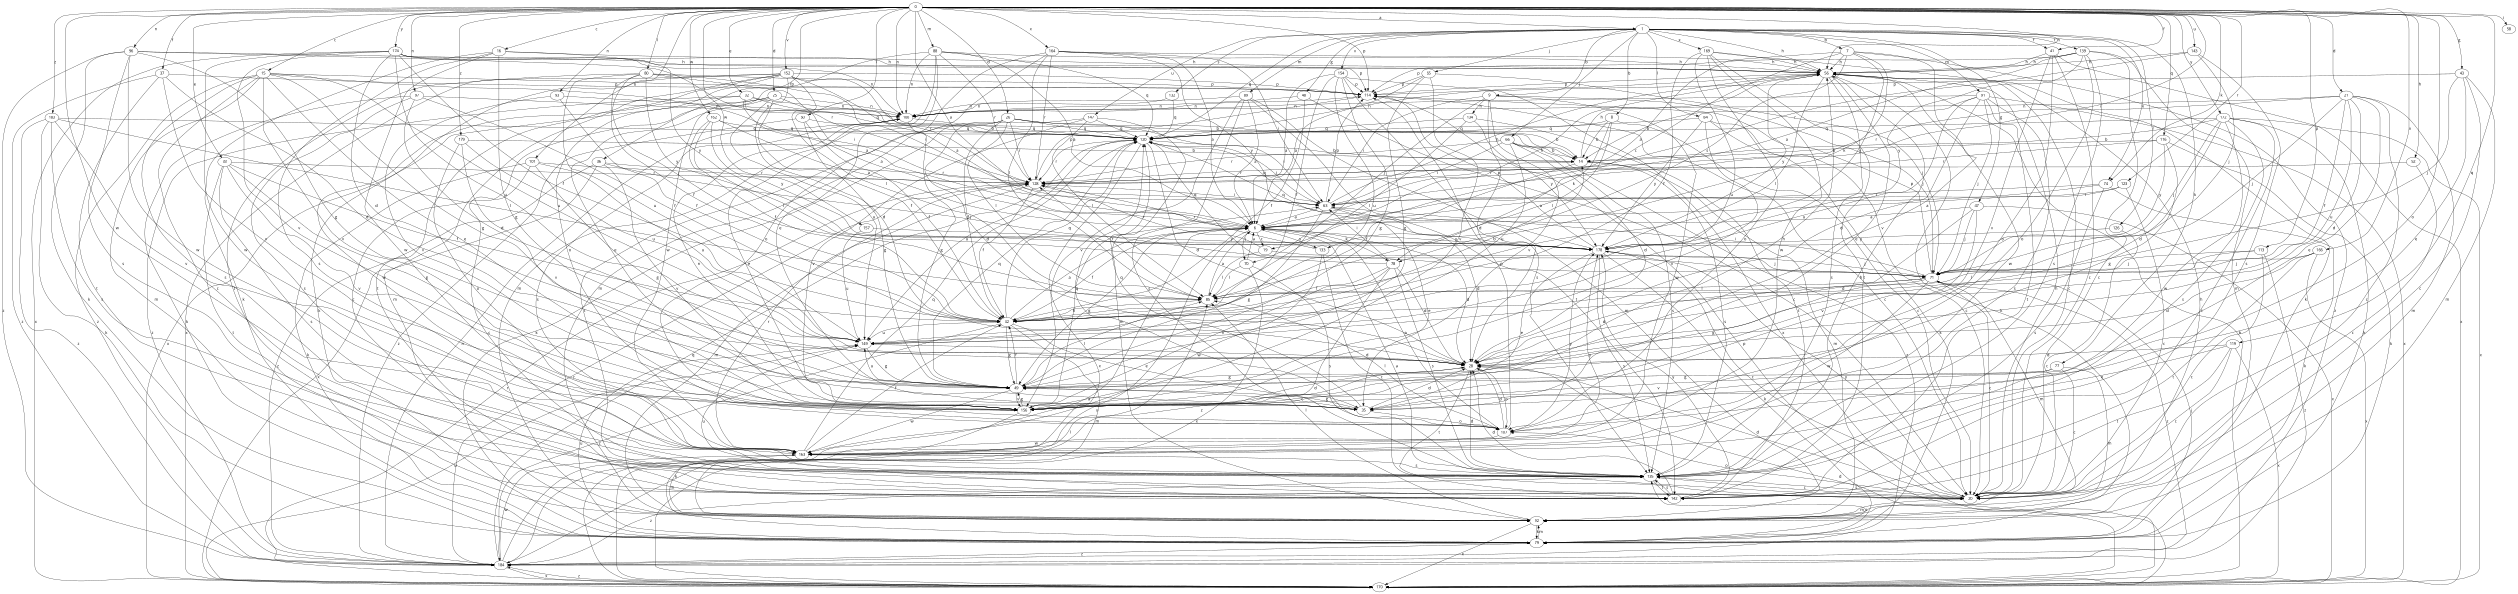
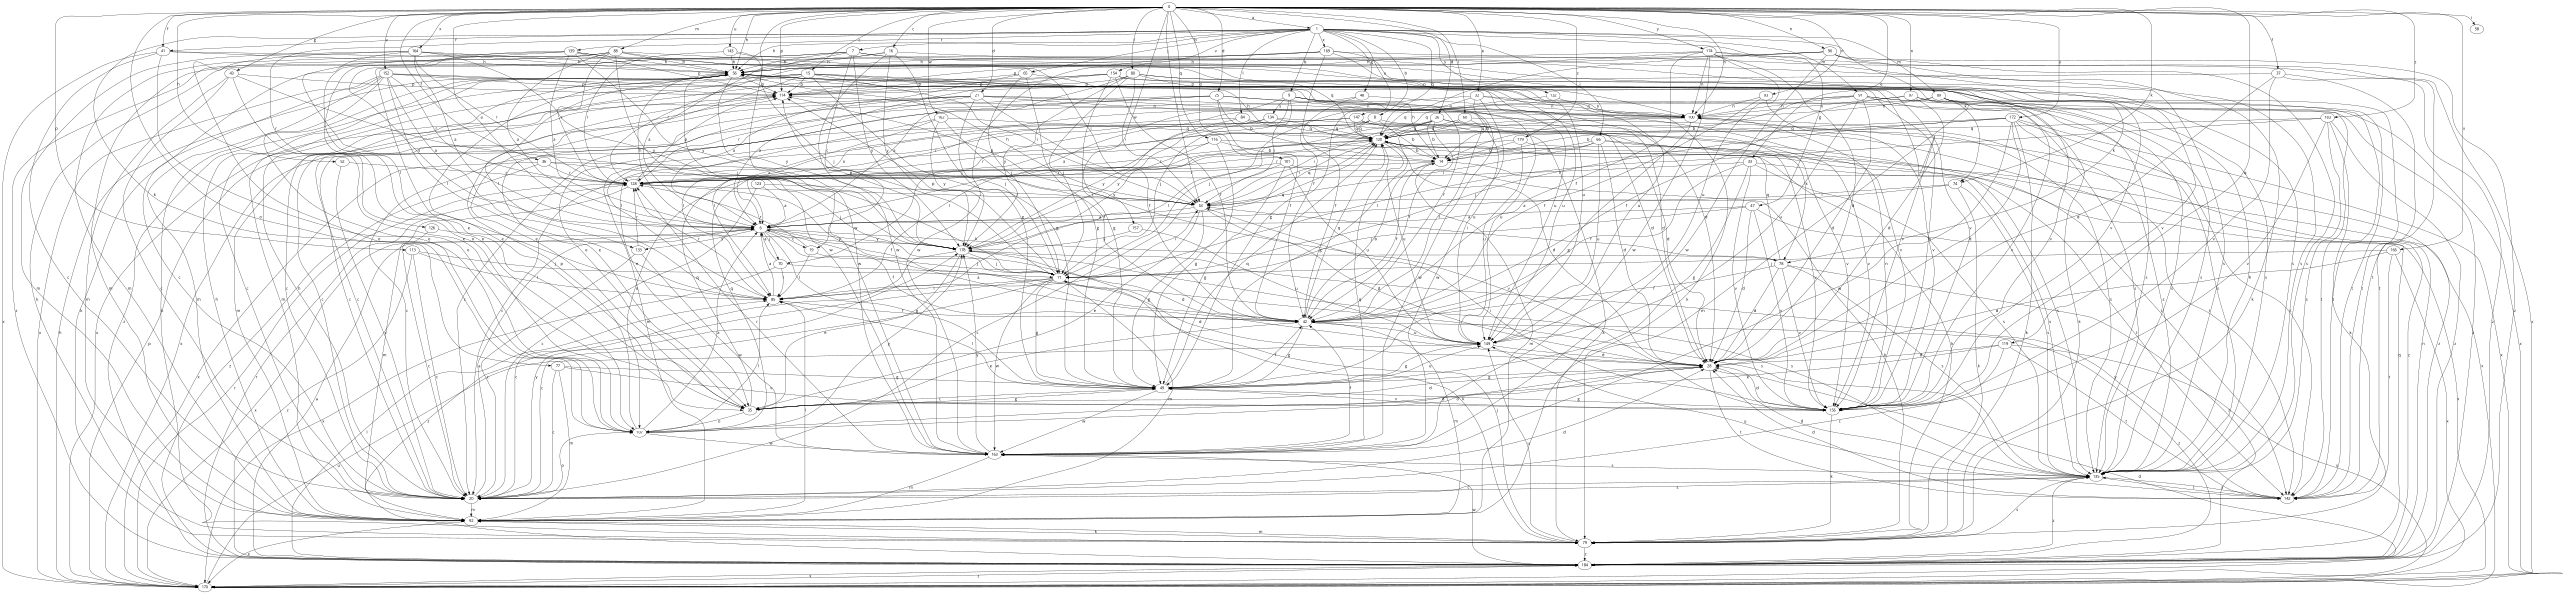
edge "0" -> "123": removed, label "r"
edge "9" -> "134": label "n" -> "s"
edge "84" -> "79": removed, label "k"
